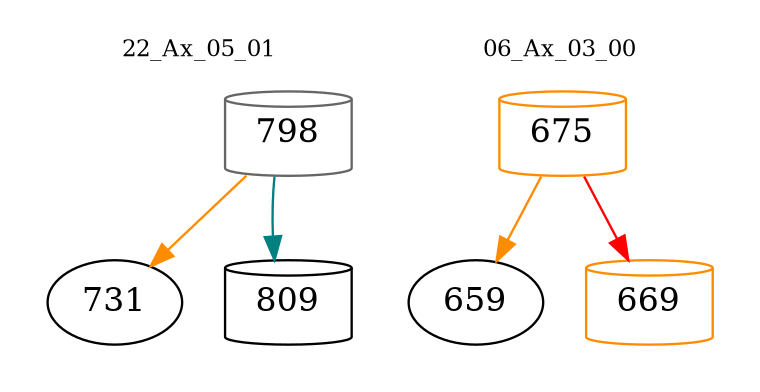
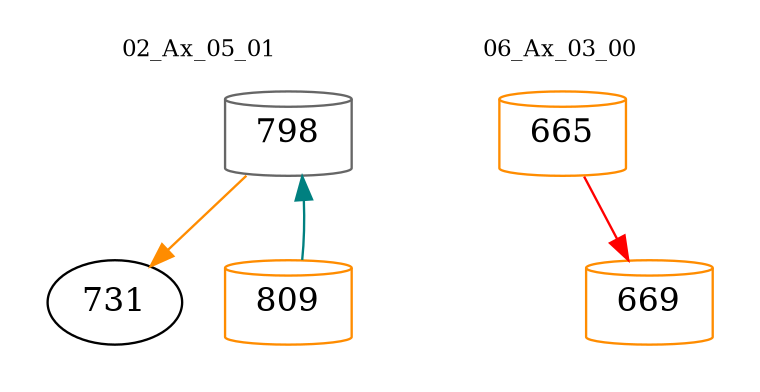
cluster "22_Ax_05_01": label "22_Ax_05_01" -> "02_Ax_05_01"
node "675": label "675" -> "665"
edge "798" -> "809": reversed
node "809": color black -> darkorange
node "659": removed
